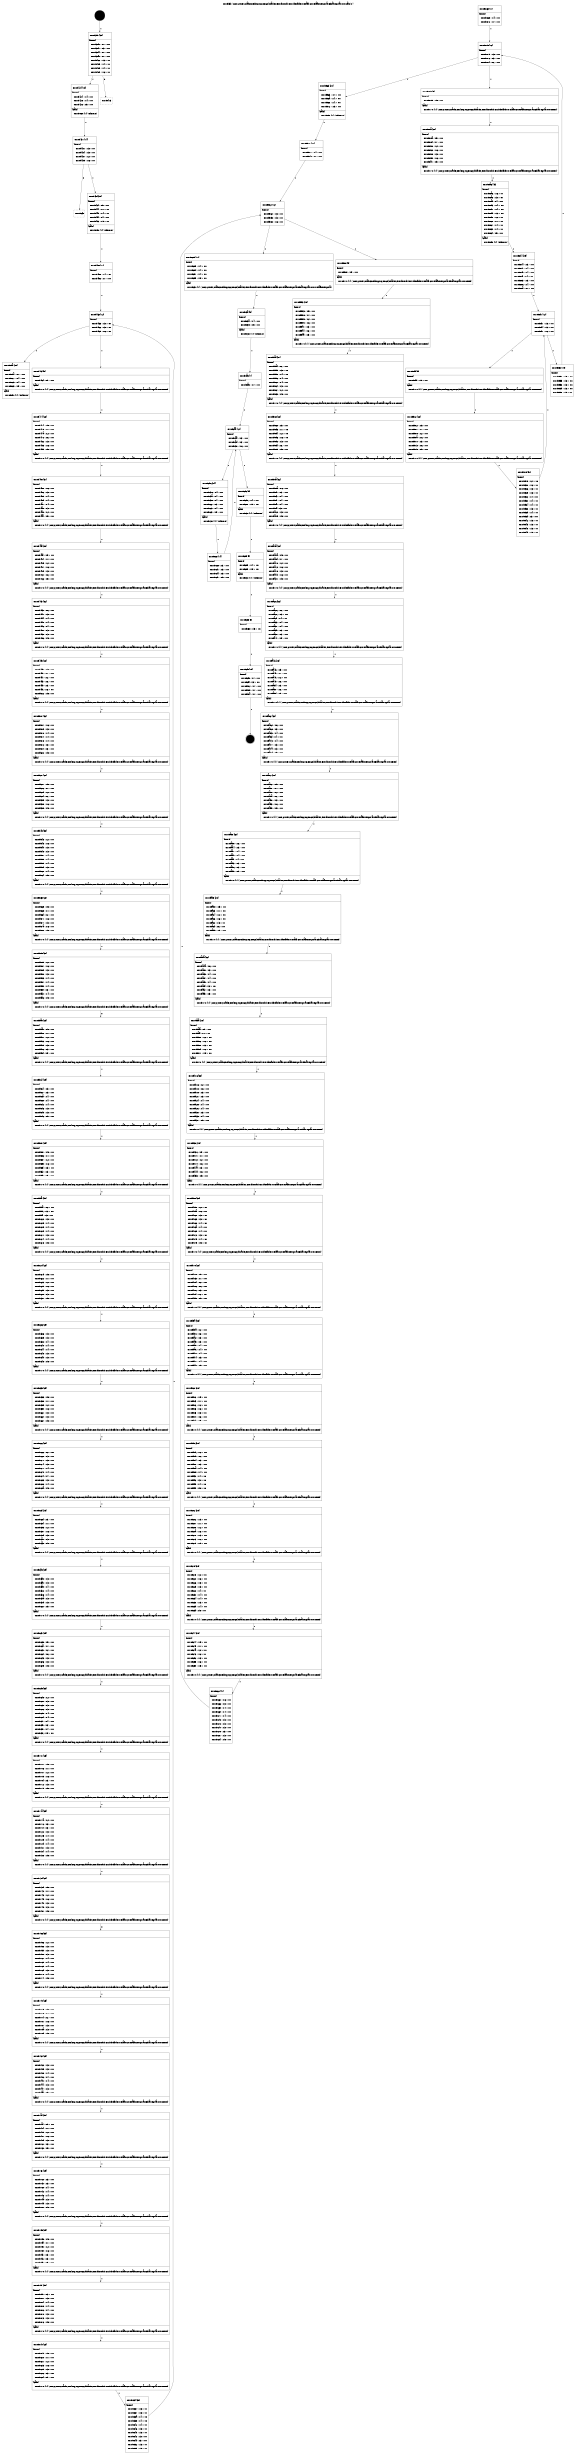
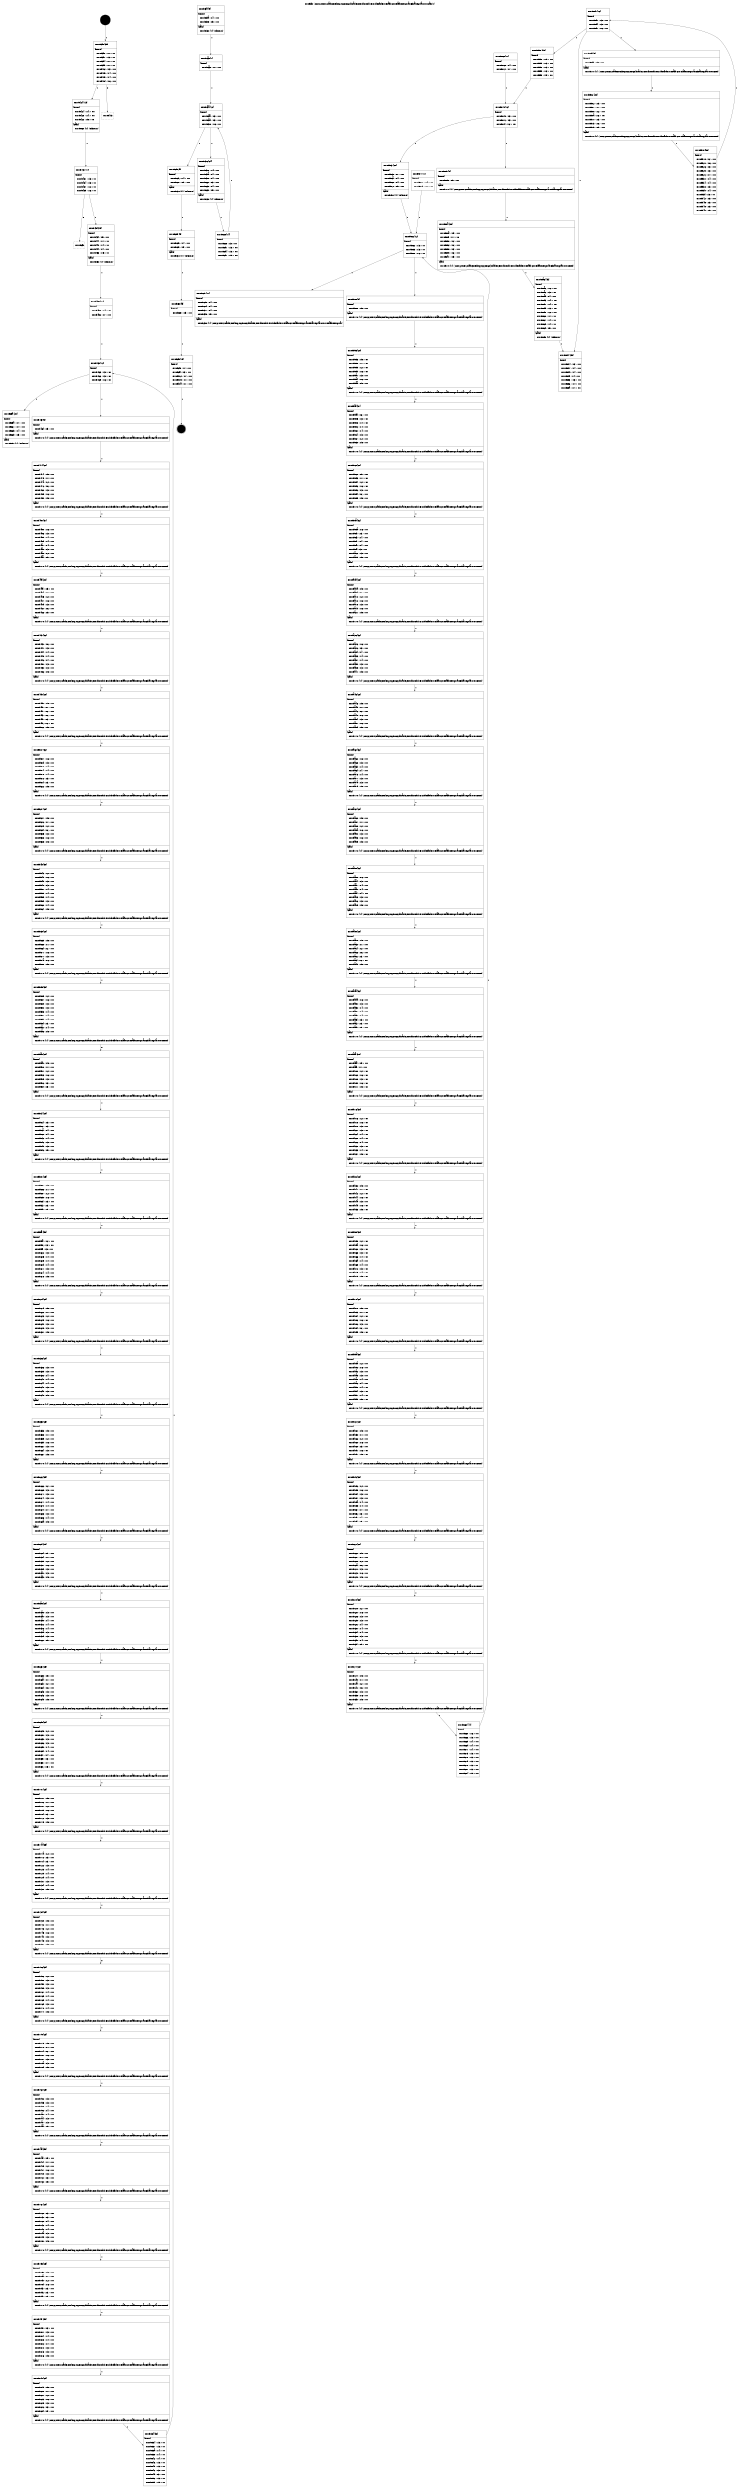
edge "0x109963 [20]" -> "0x109977 [11]": now "0x109963 [20]" -> "0x109982 [12]"
edge "0x109c89 [17]" -> "0x109c9a [9]": removed, label "1"
edge "0x1098d4 [29]" -> "0x1098f1 [12]": reversed
